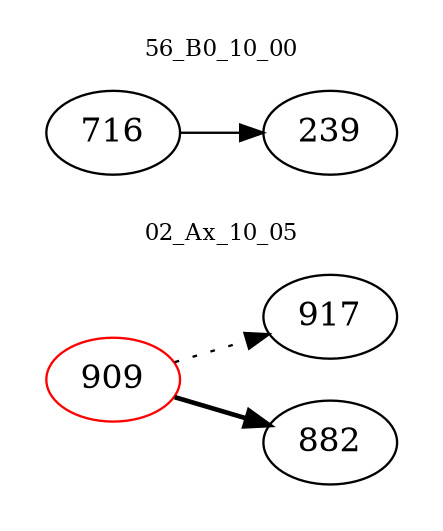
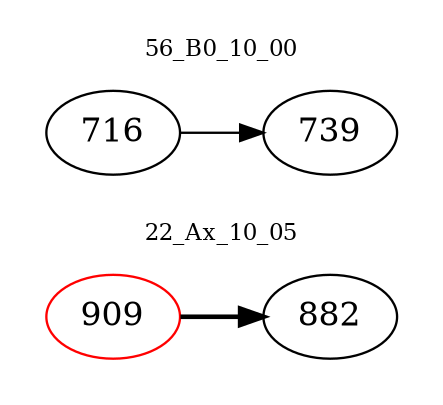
node "239": label "239" -> "739"
cluster "02_Ax_10_05": label "02_Ax_10_05" -> "22_Ax_10_05"
node "917": removed
